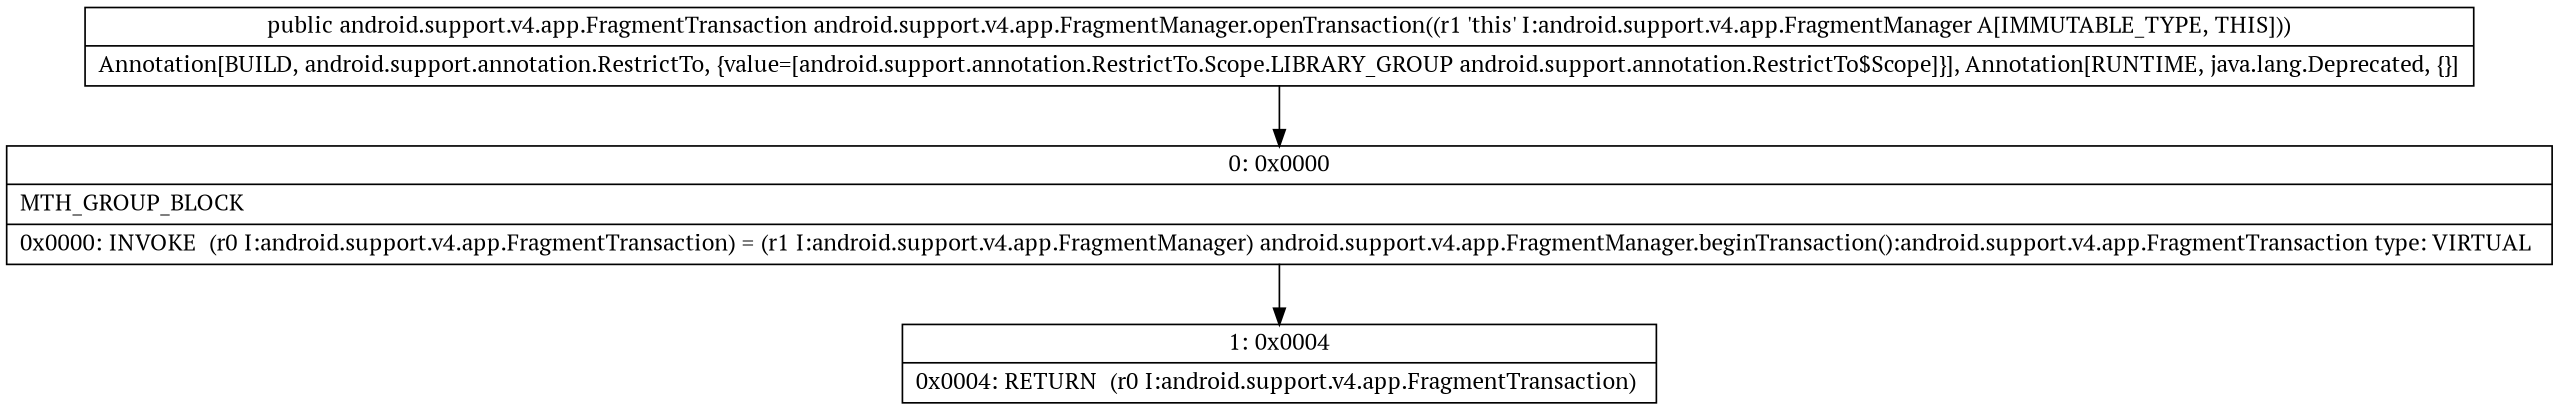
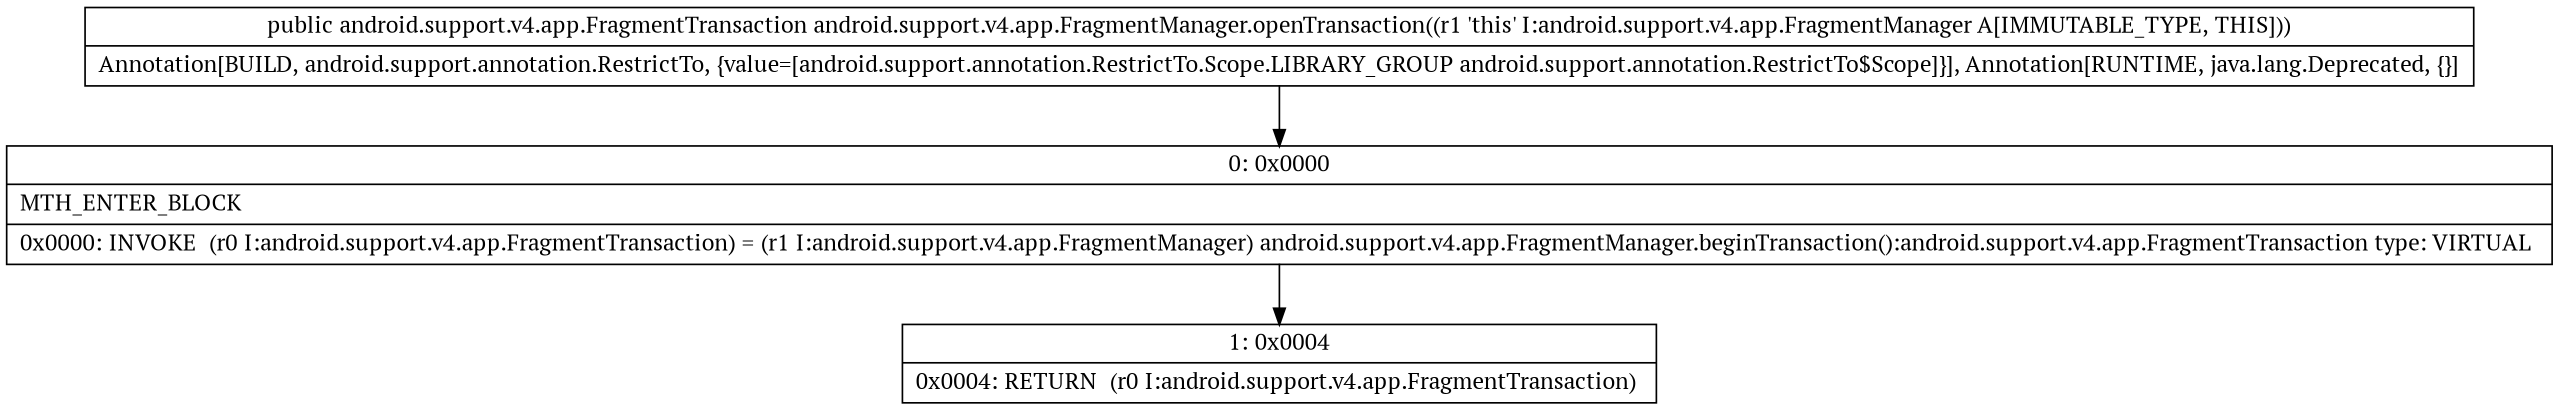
node "0: 0x0000": text "MTH_GROUP_BLOCK" -> "MTH_ENTER_BLOCK"
